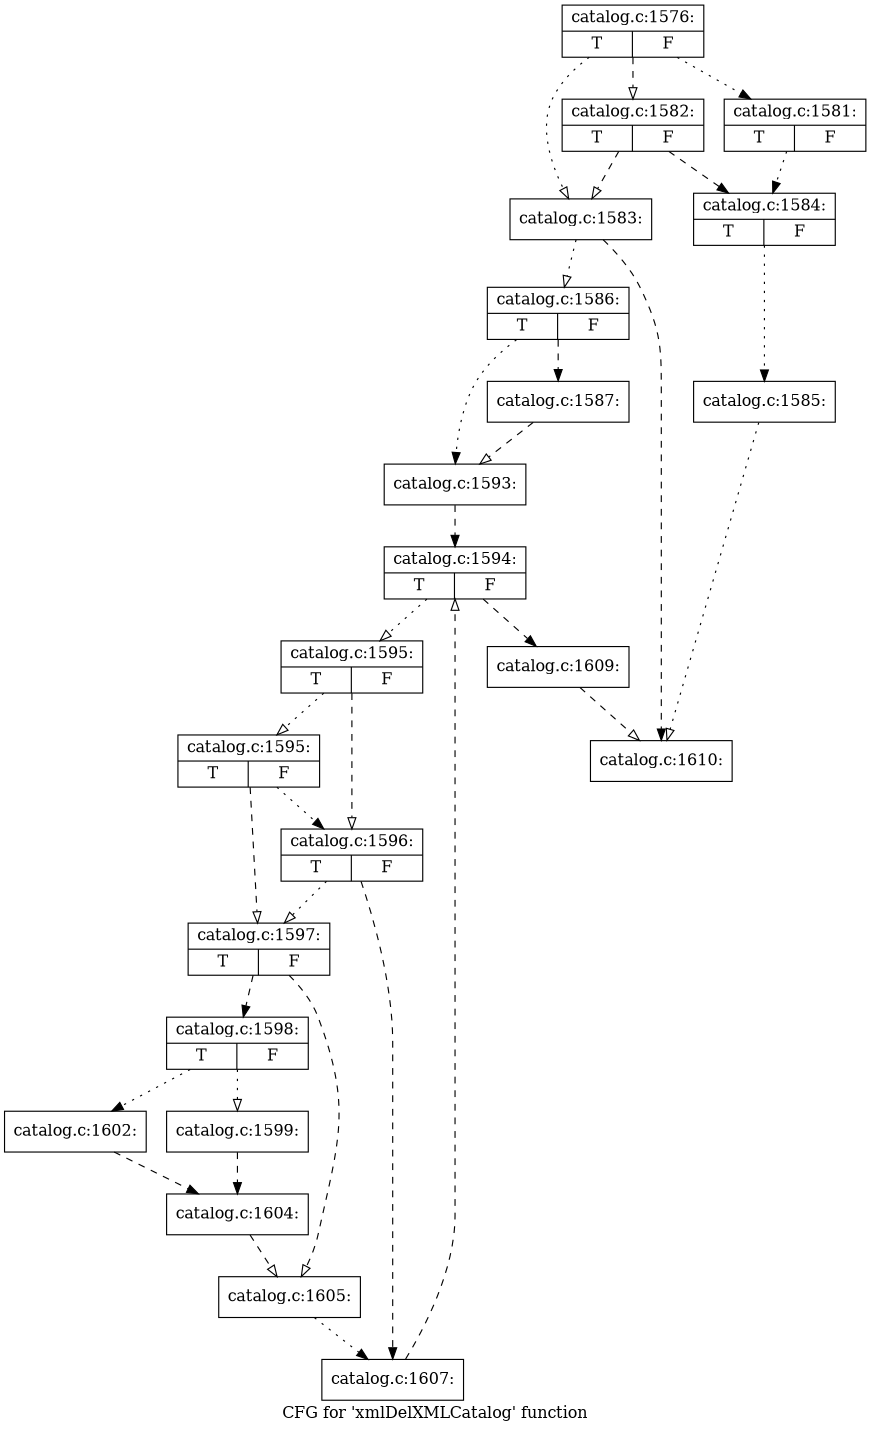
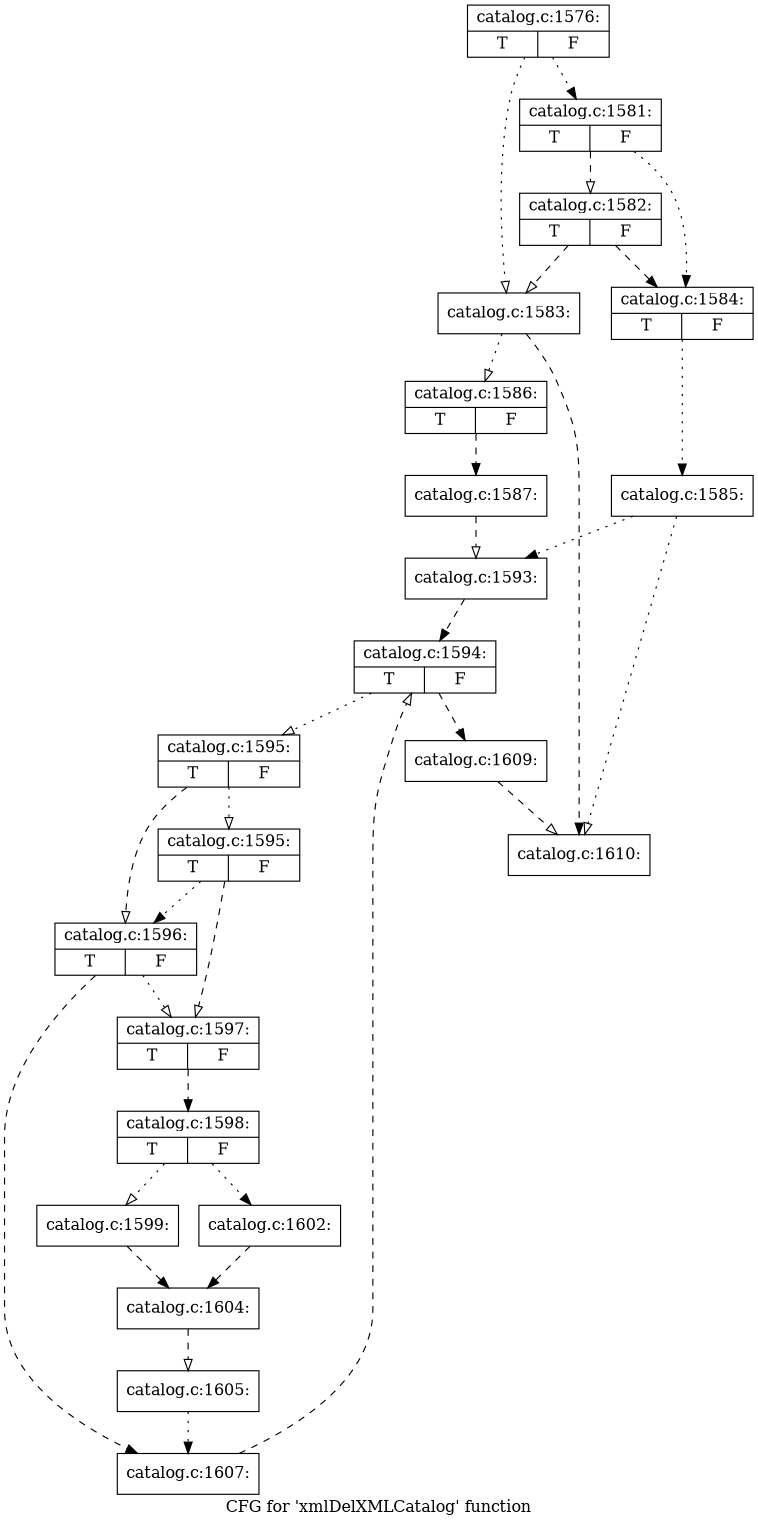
edge "catalog.c:1576:" -> "catalog.c:1582:": now "catalog.c:1581:" -> "catalog.c:1582:"
edge "catalog.c:1586:" -> "catalog.c:1593:": now "catalog.c:1585:" -> "catalog.c:1593:"
edge "catalog.c:1597:" -> "catalog.c:1605:": removed
